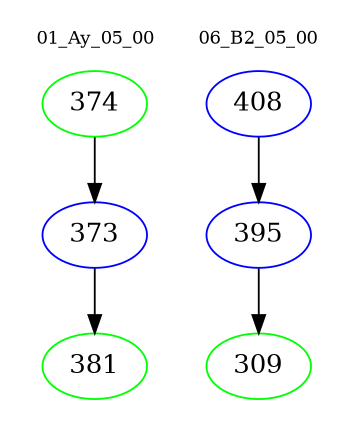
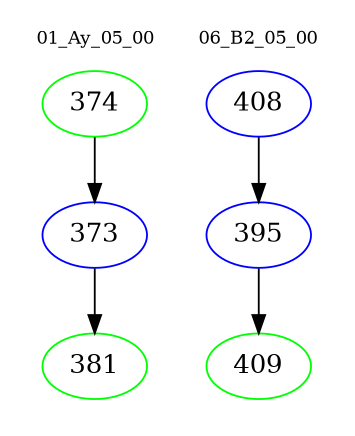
node "309": label "309" -> "409"
